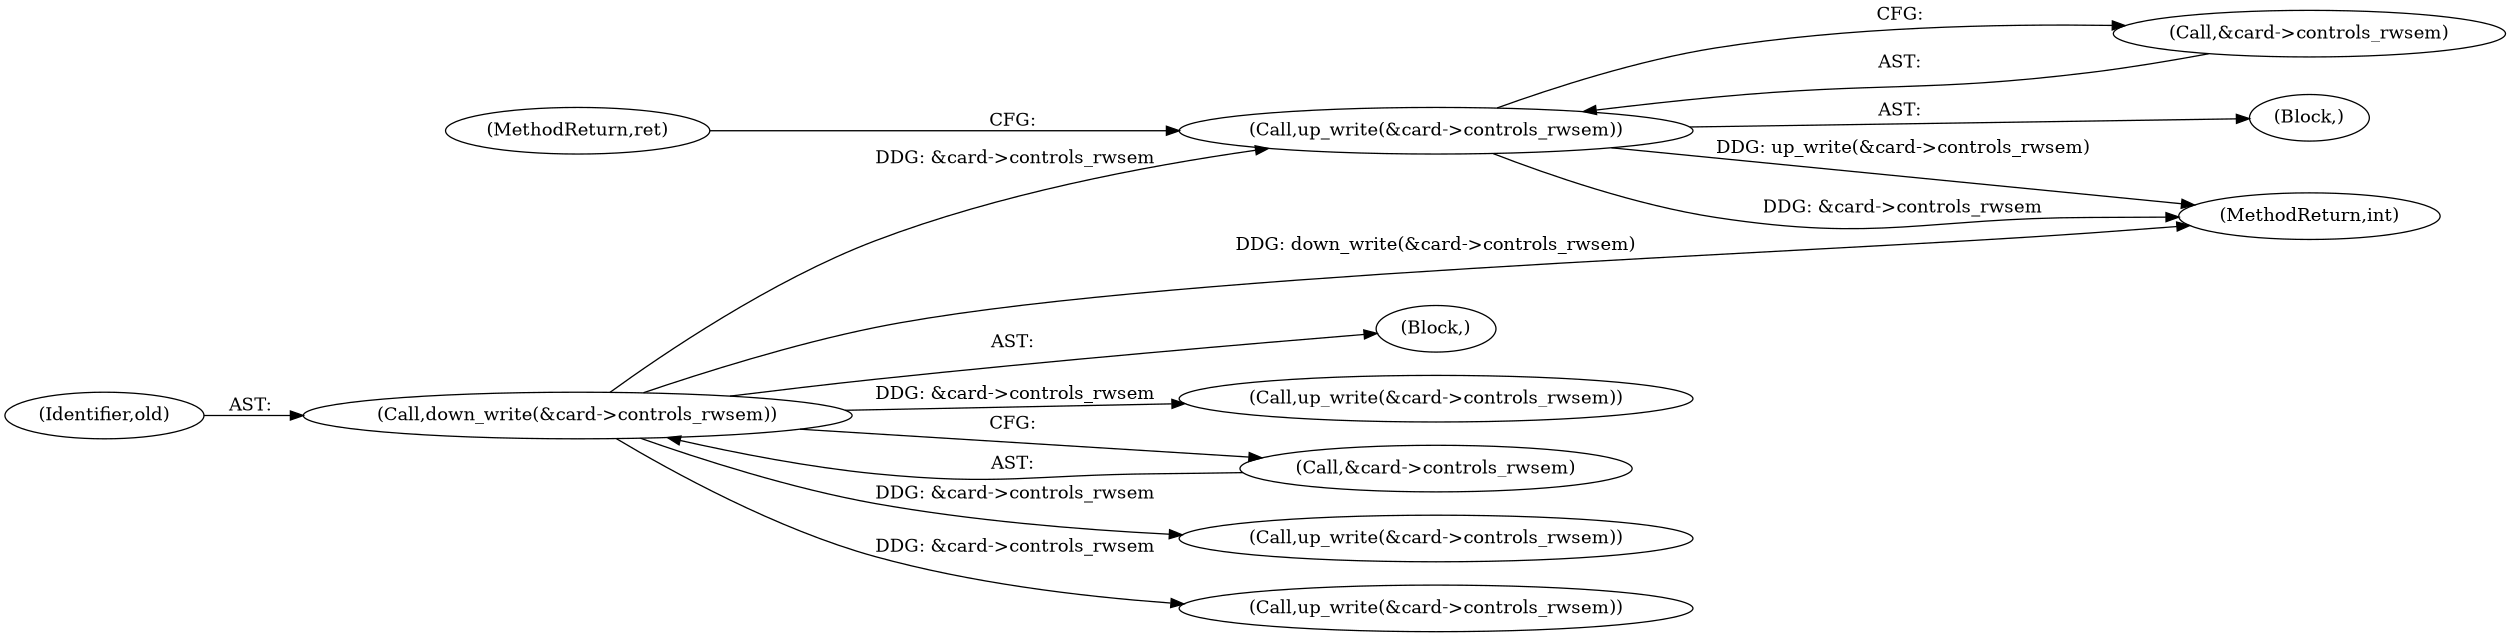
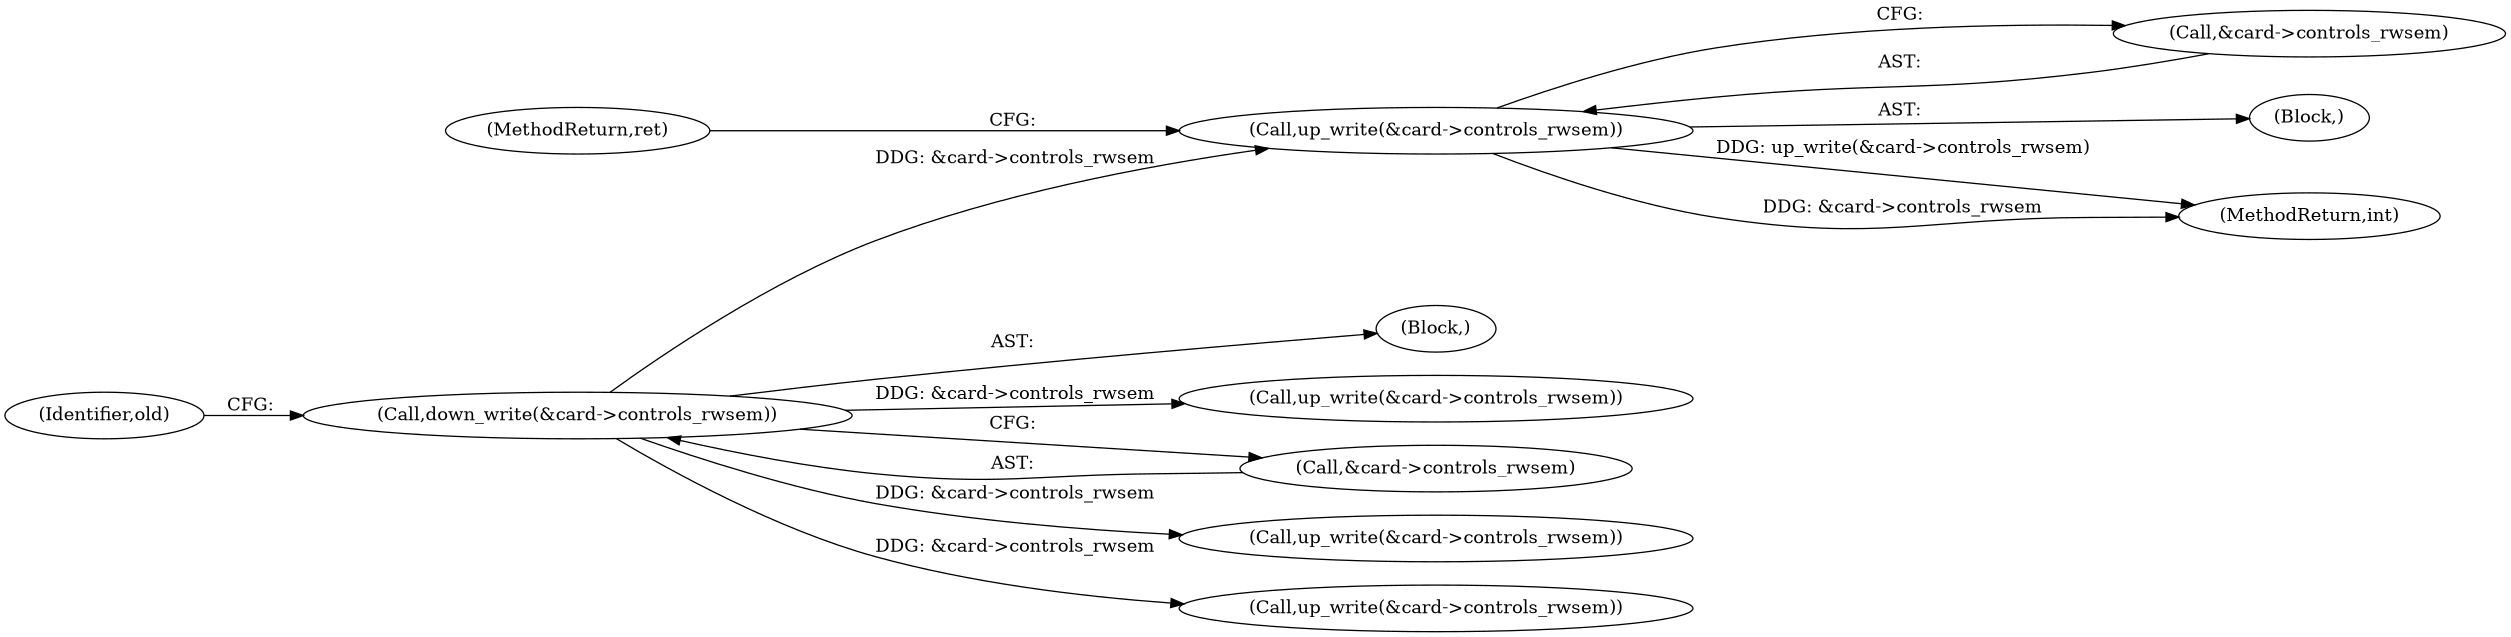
edge "(Call,down_write(&card->controls_rwsem))" -> "(MethodReturn,int)": removed, label "DDG: down_write(&card->controls_rwsem)"
edge "(Identifier,old)" -> "(Call,down_write(&card->controls_rwsem))": label "AST: " -> "CFG: "
